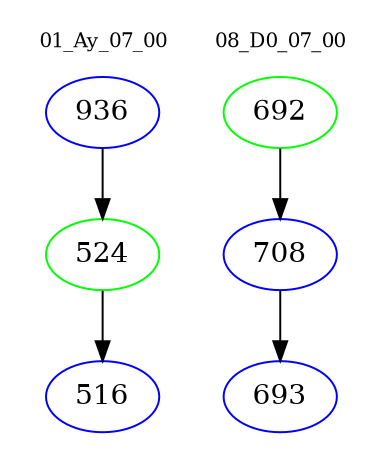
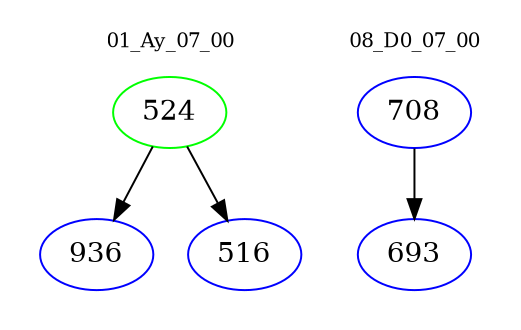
node "692": removed
edge "936" -> "524": reversed
